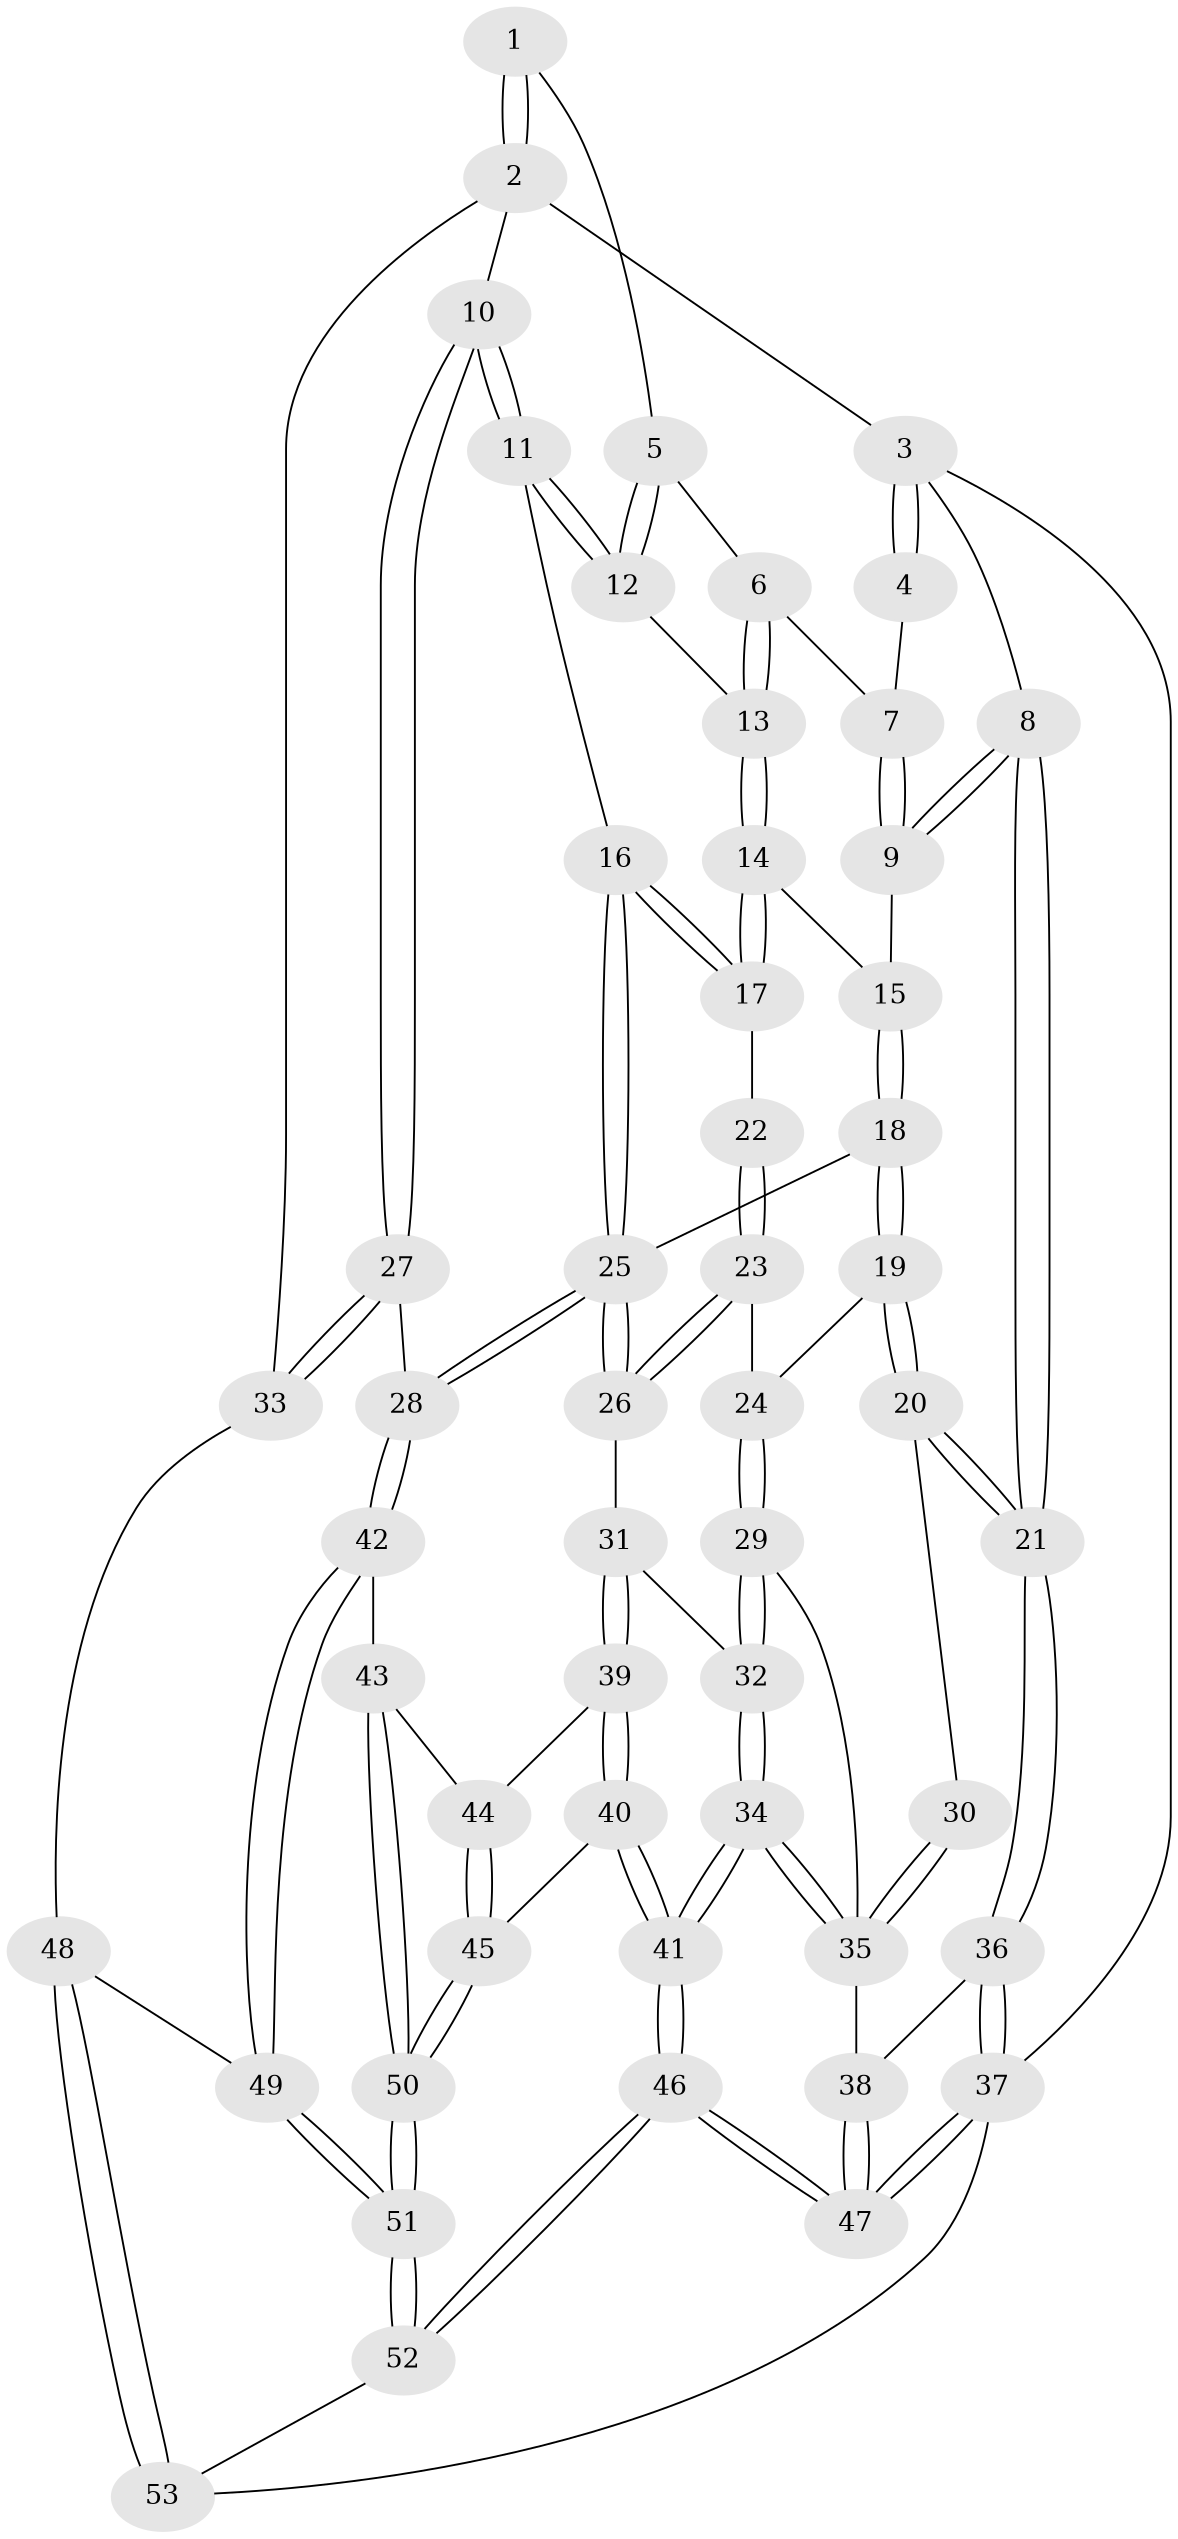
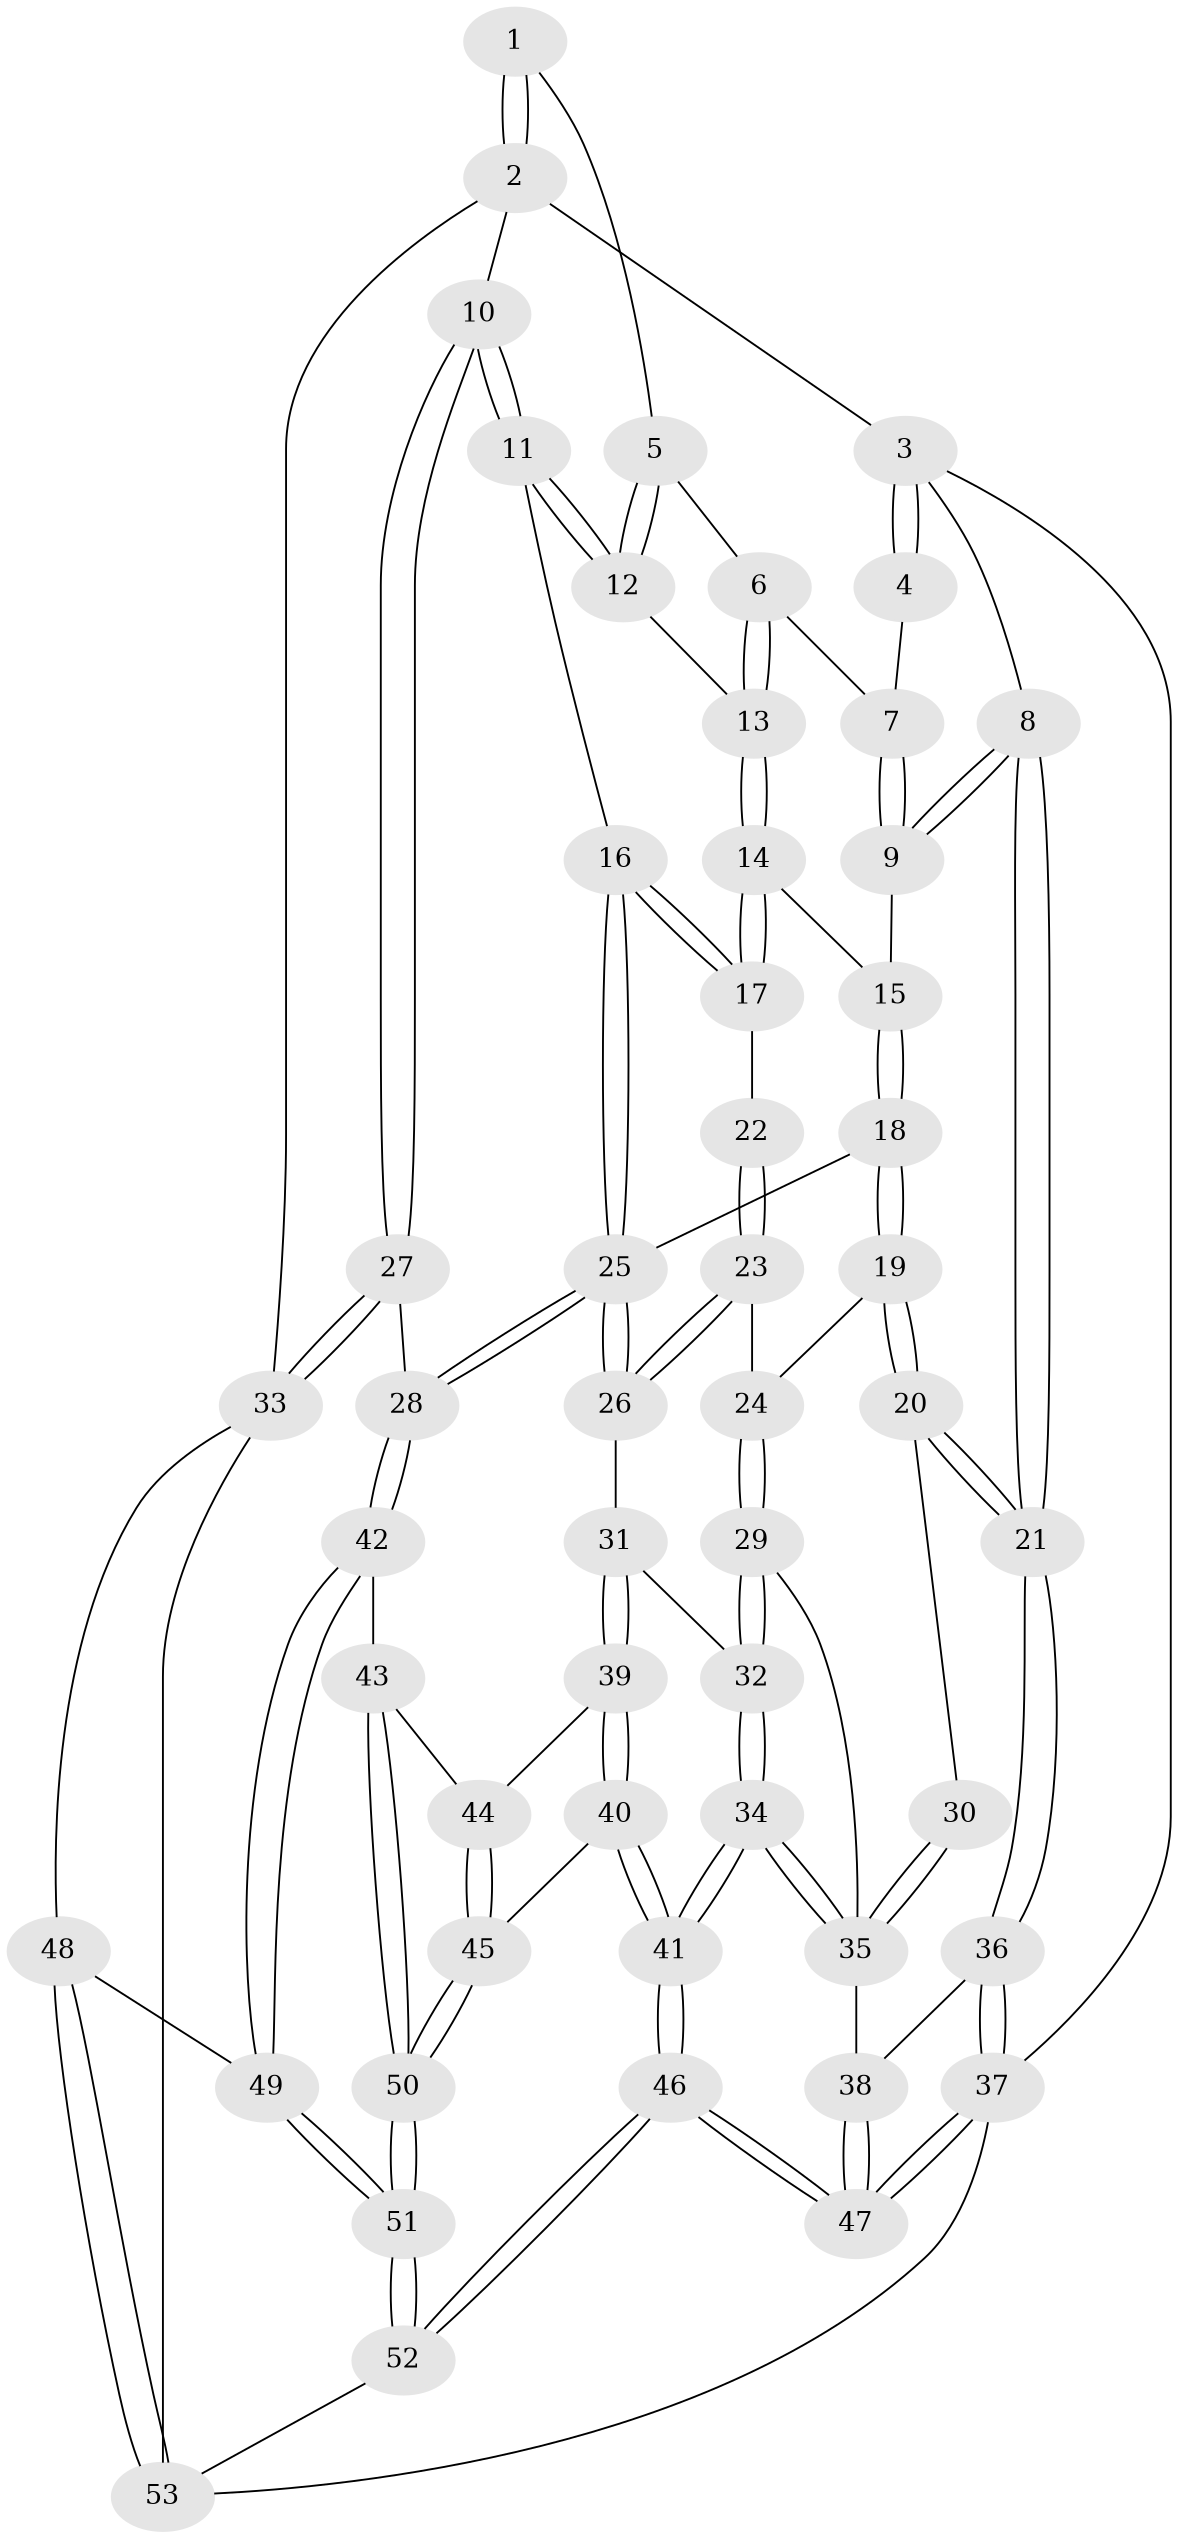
edge "33" -- "53": added
